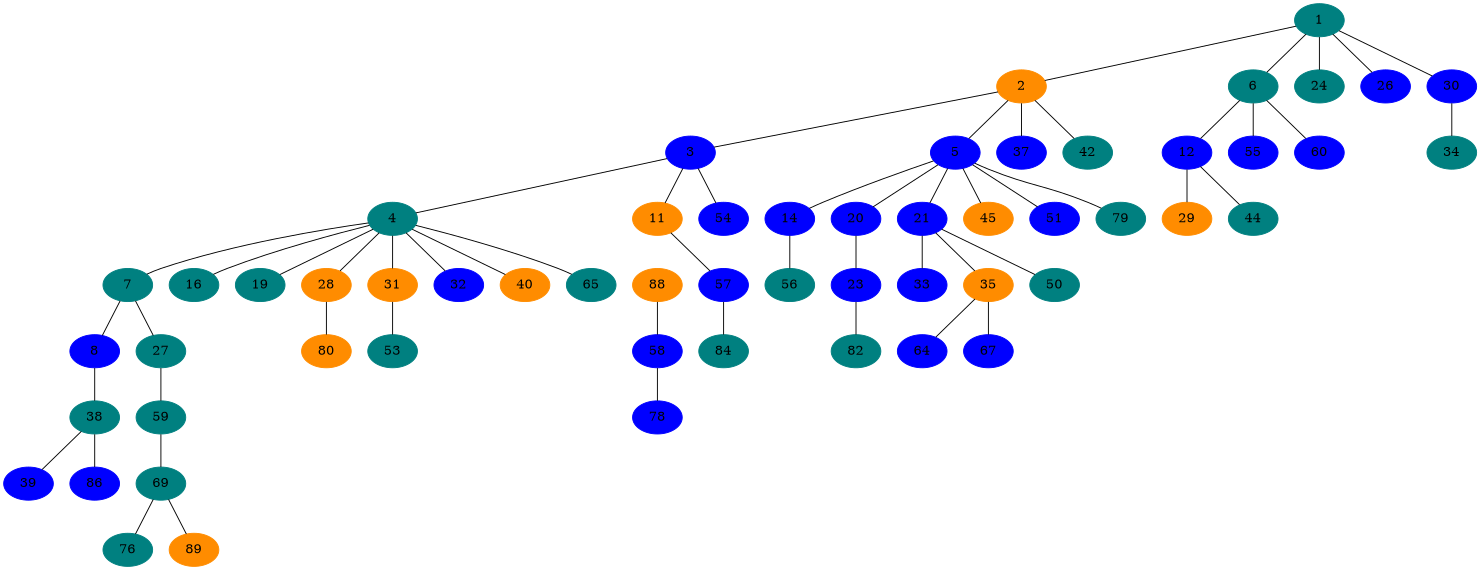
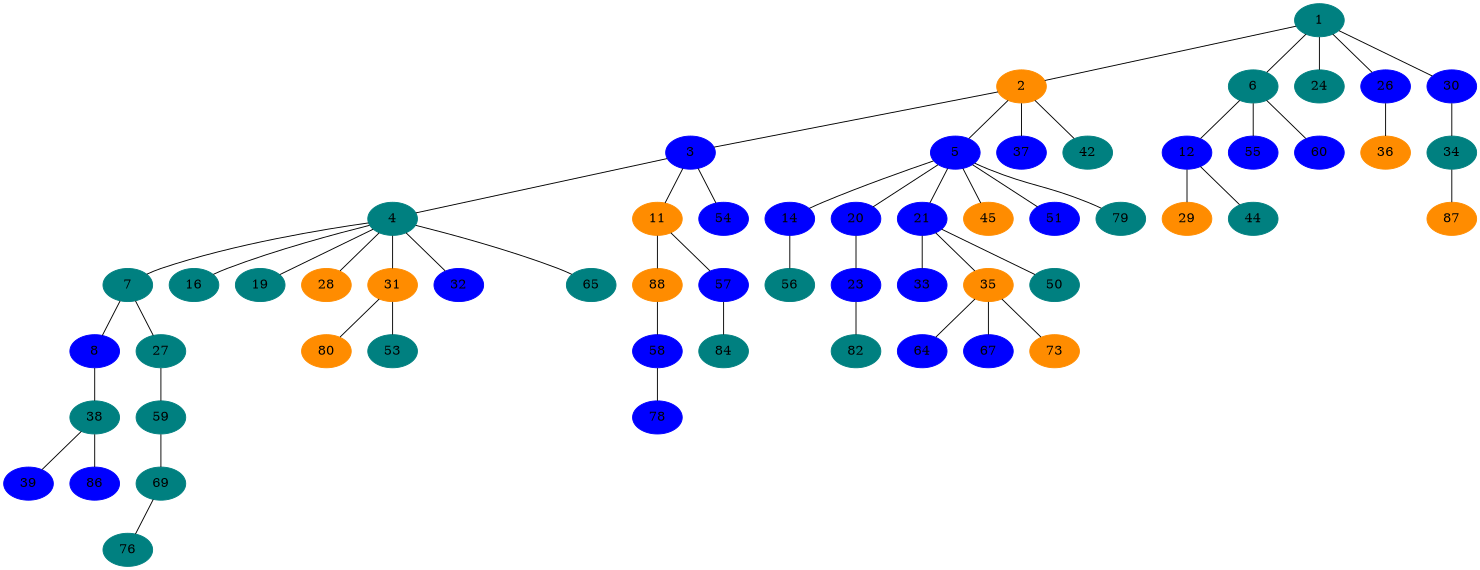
node "36": added
node "87": added
edge "11" -- "88": added
node "40": removed
edge "28" -- "80": now "31" -- "80"
node "73": added
node "89": removed
